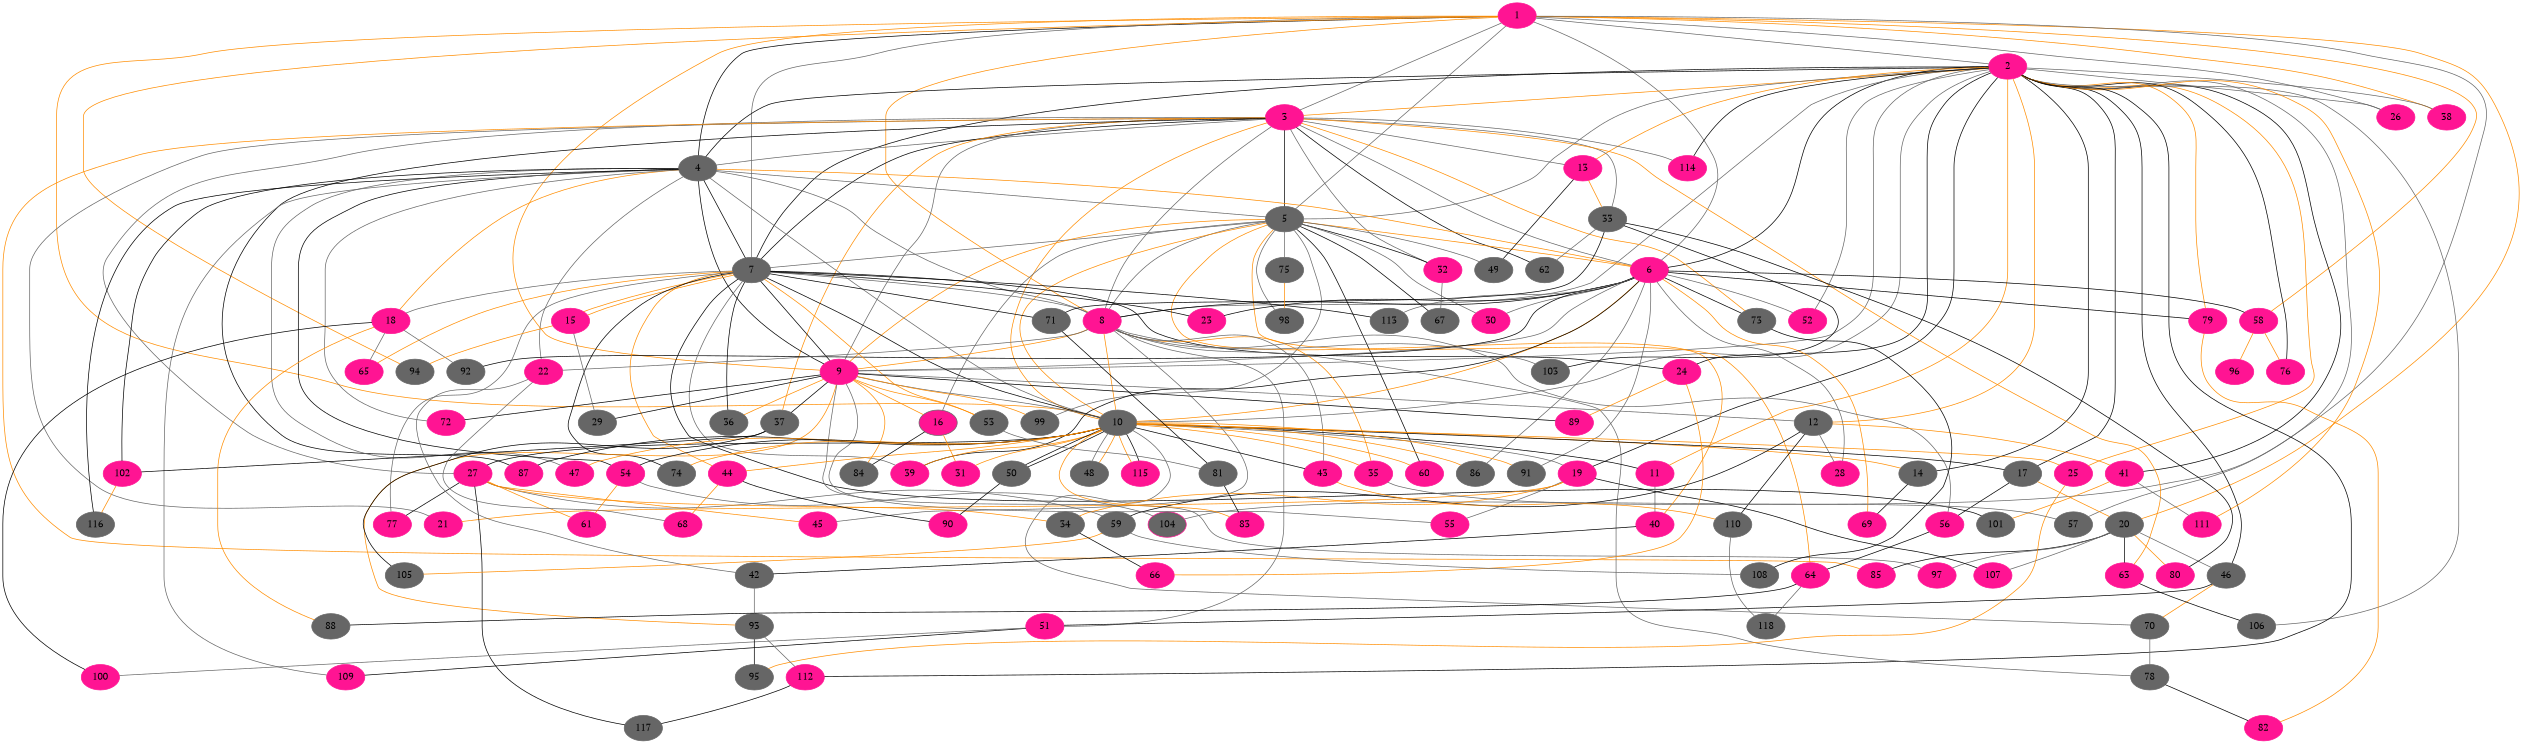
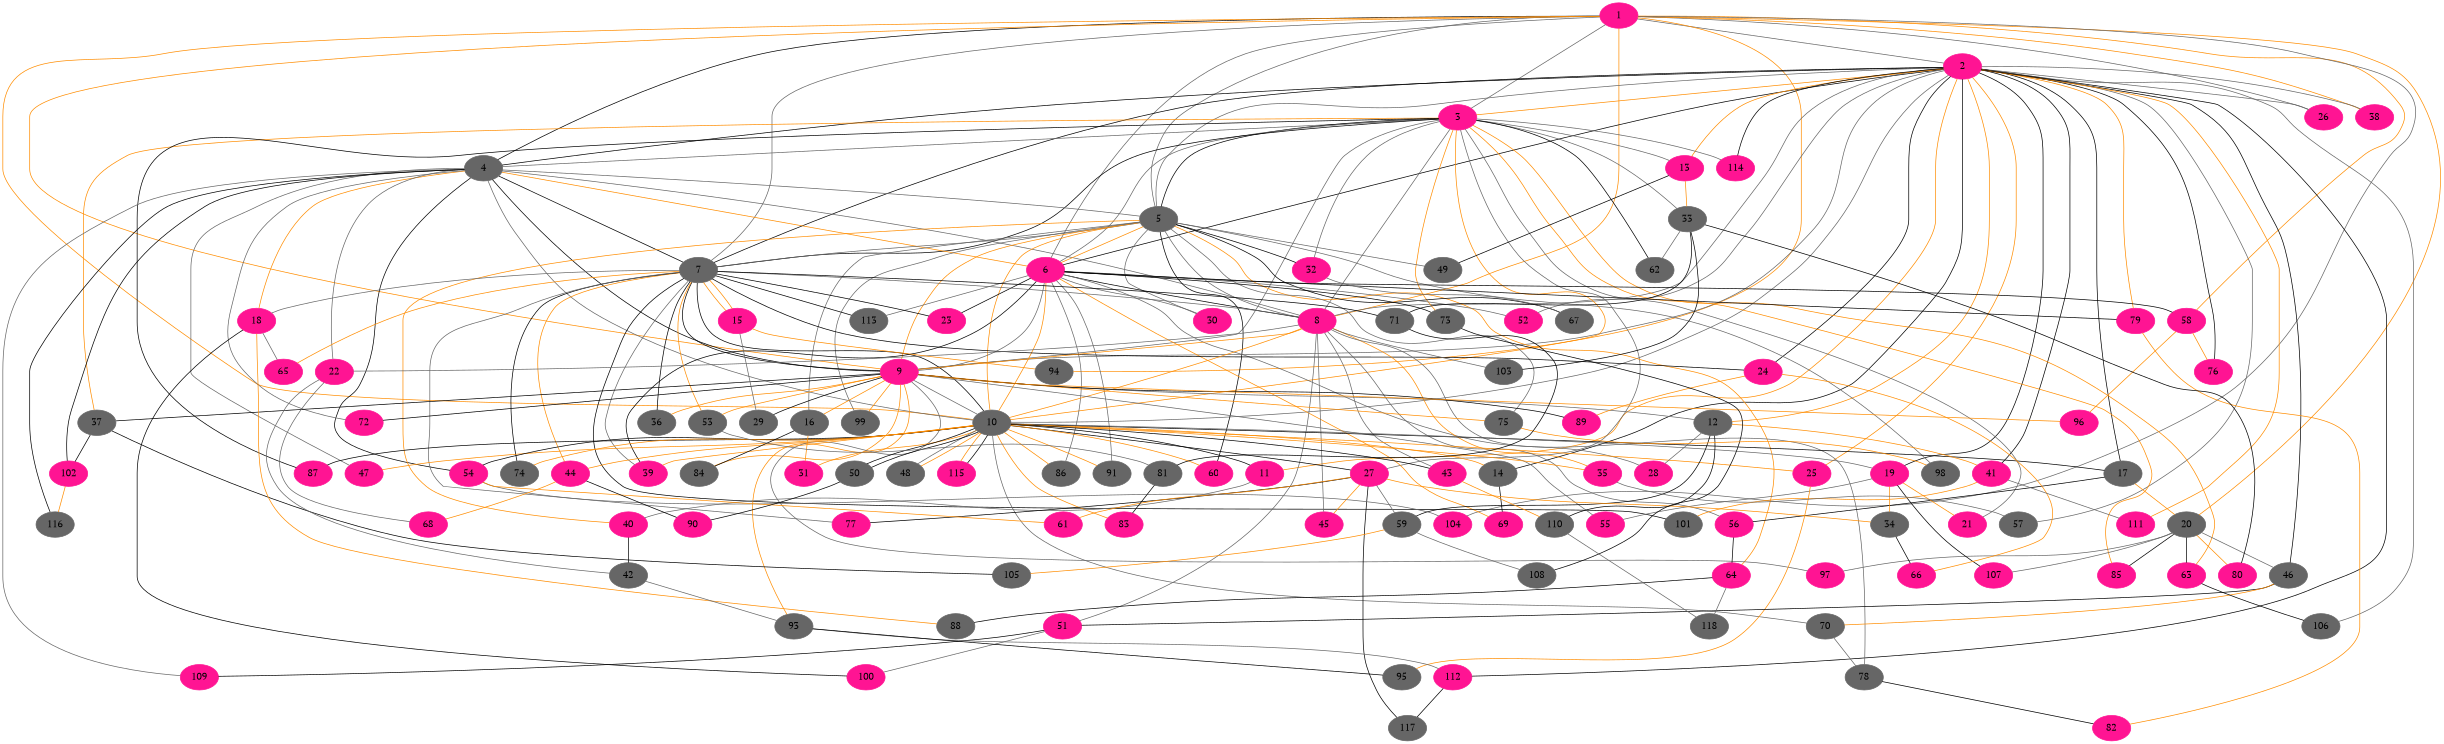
node "92": removed
edge "9" -- "75": added
edge "9" -- "96": added
node "16": fillcolor deeppink -> gray40
node "104": fillcolor gray40 -> deeppink
